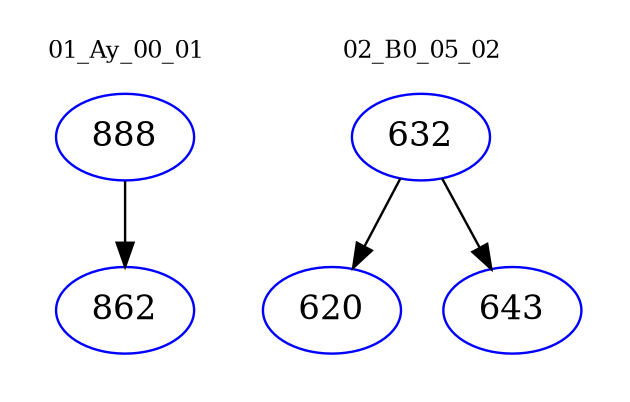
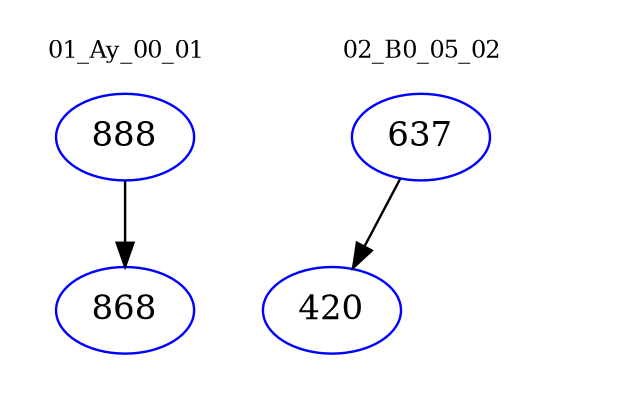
node "632": label "632" -> "637"
node "862": label "862" -> "868"
node "620": label "620" -> "420"
node "643": removed
